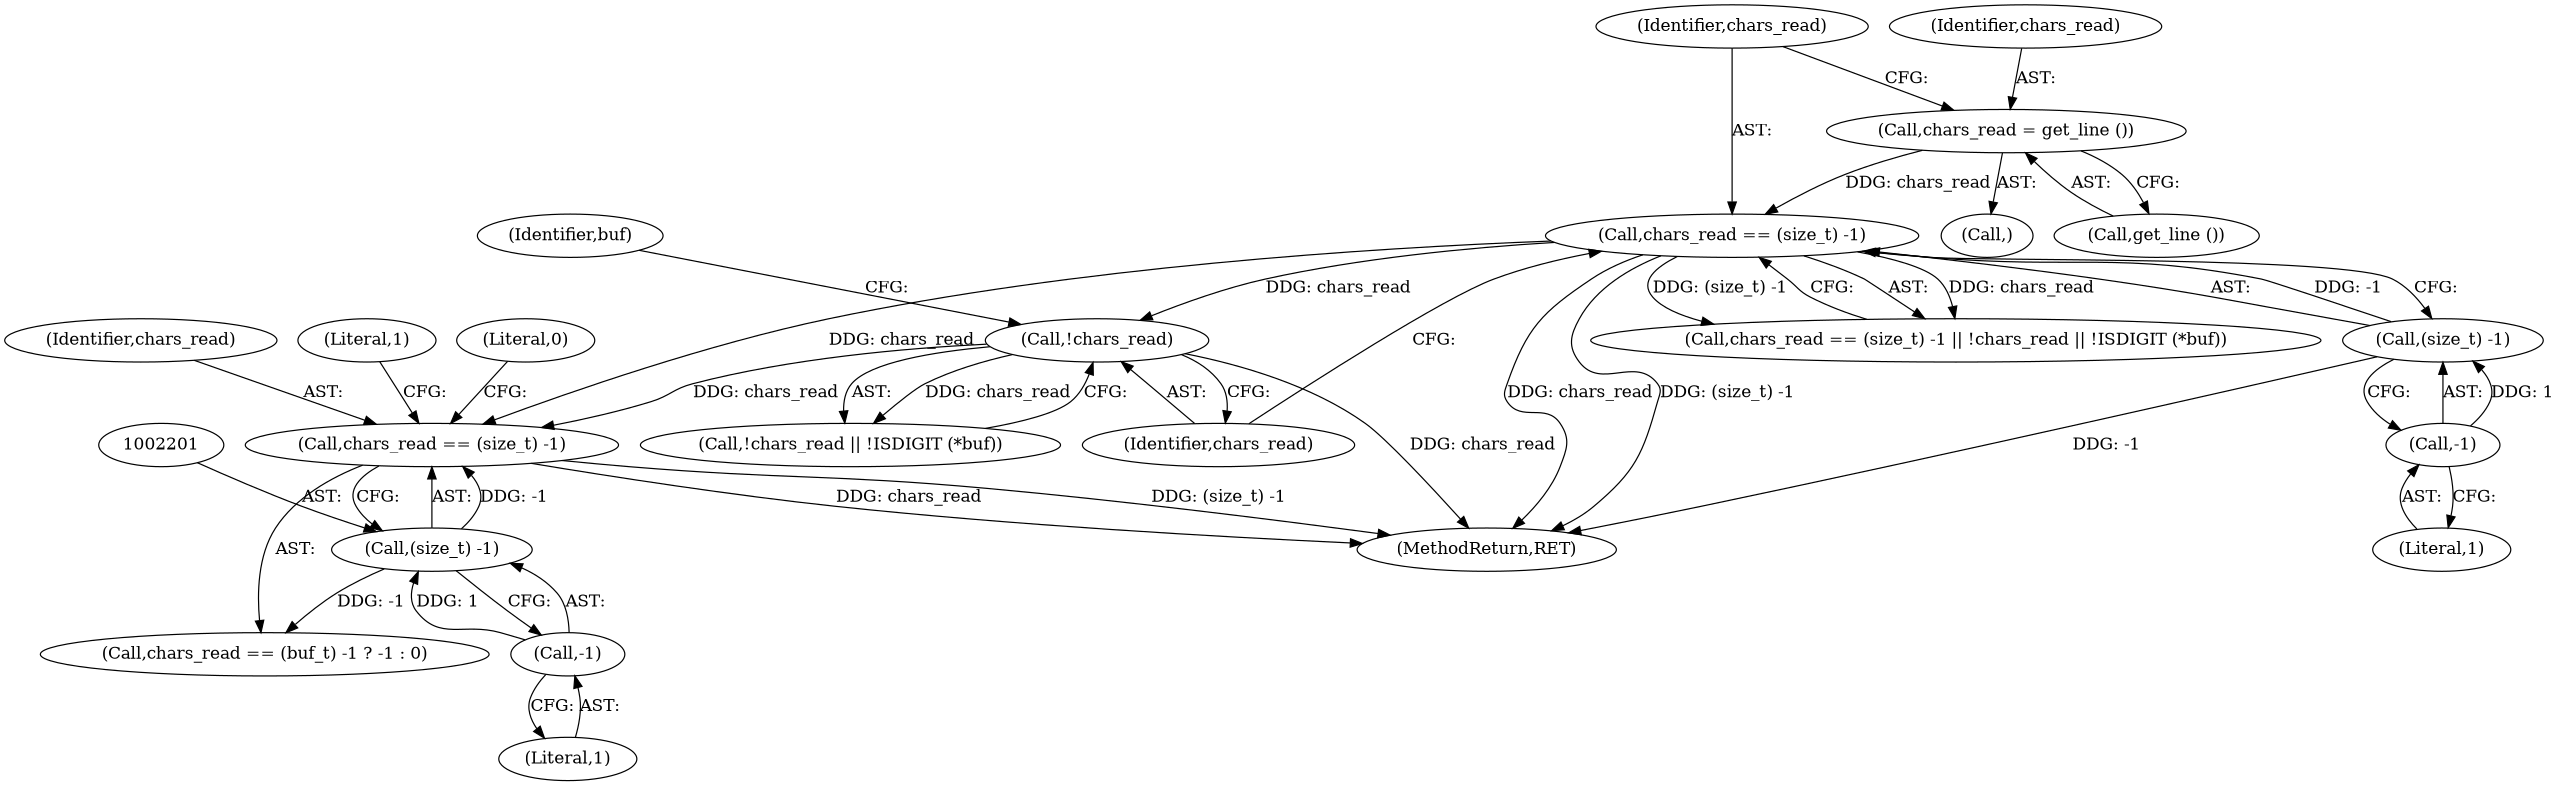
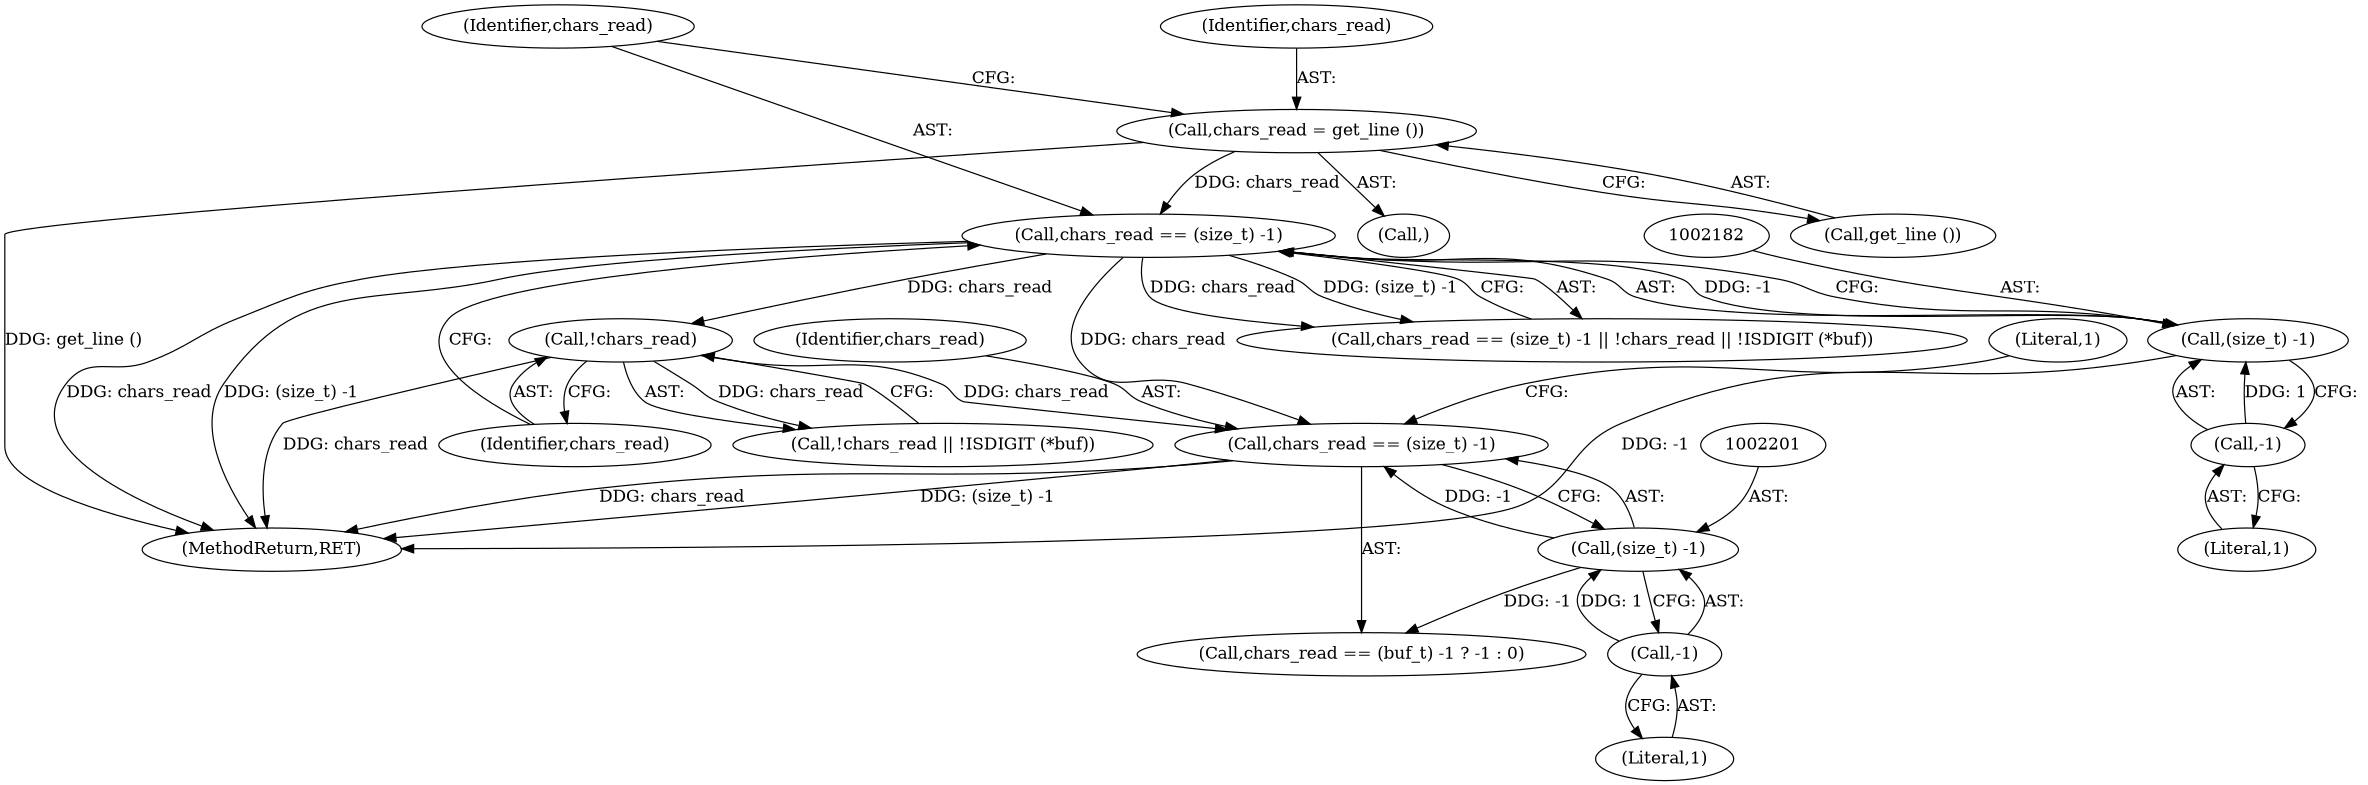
edge "(Call,chars_read = get_line ())" -> "(MethodReturn,RET)": added, label "DDG: get_line ()"
node "(Identifier,buf)": removed
node "1002182": added
node "(Literal,0)": removed
